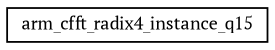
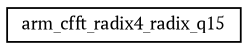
node "arm_cfft_radix4_instance_q15": label "arm_cfft_radix4_instance_q15" -> "arm_cfft_radix4_radix_q15"
